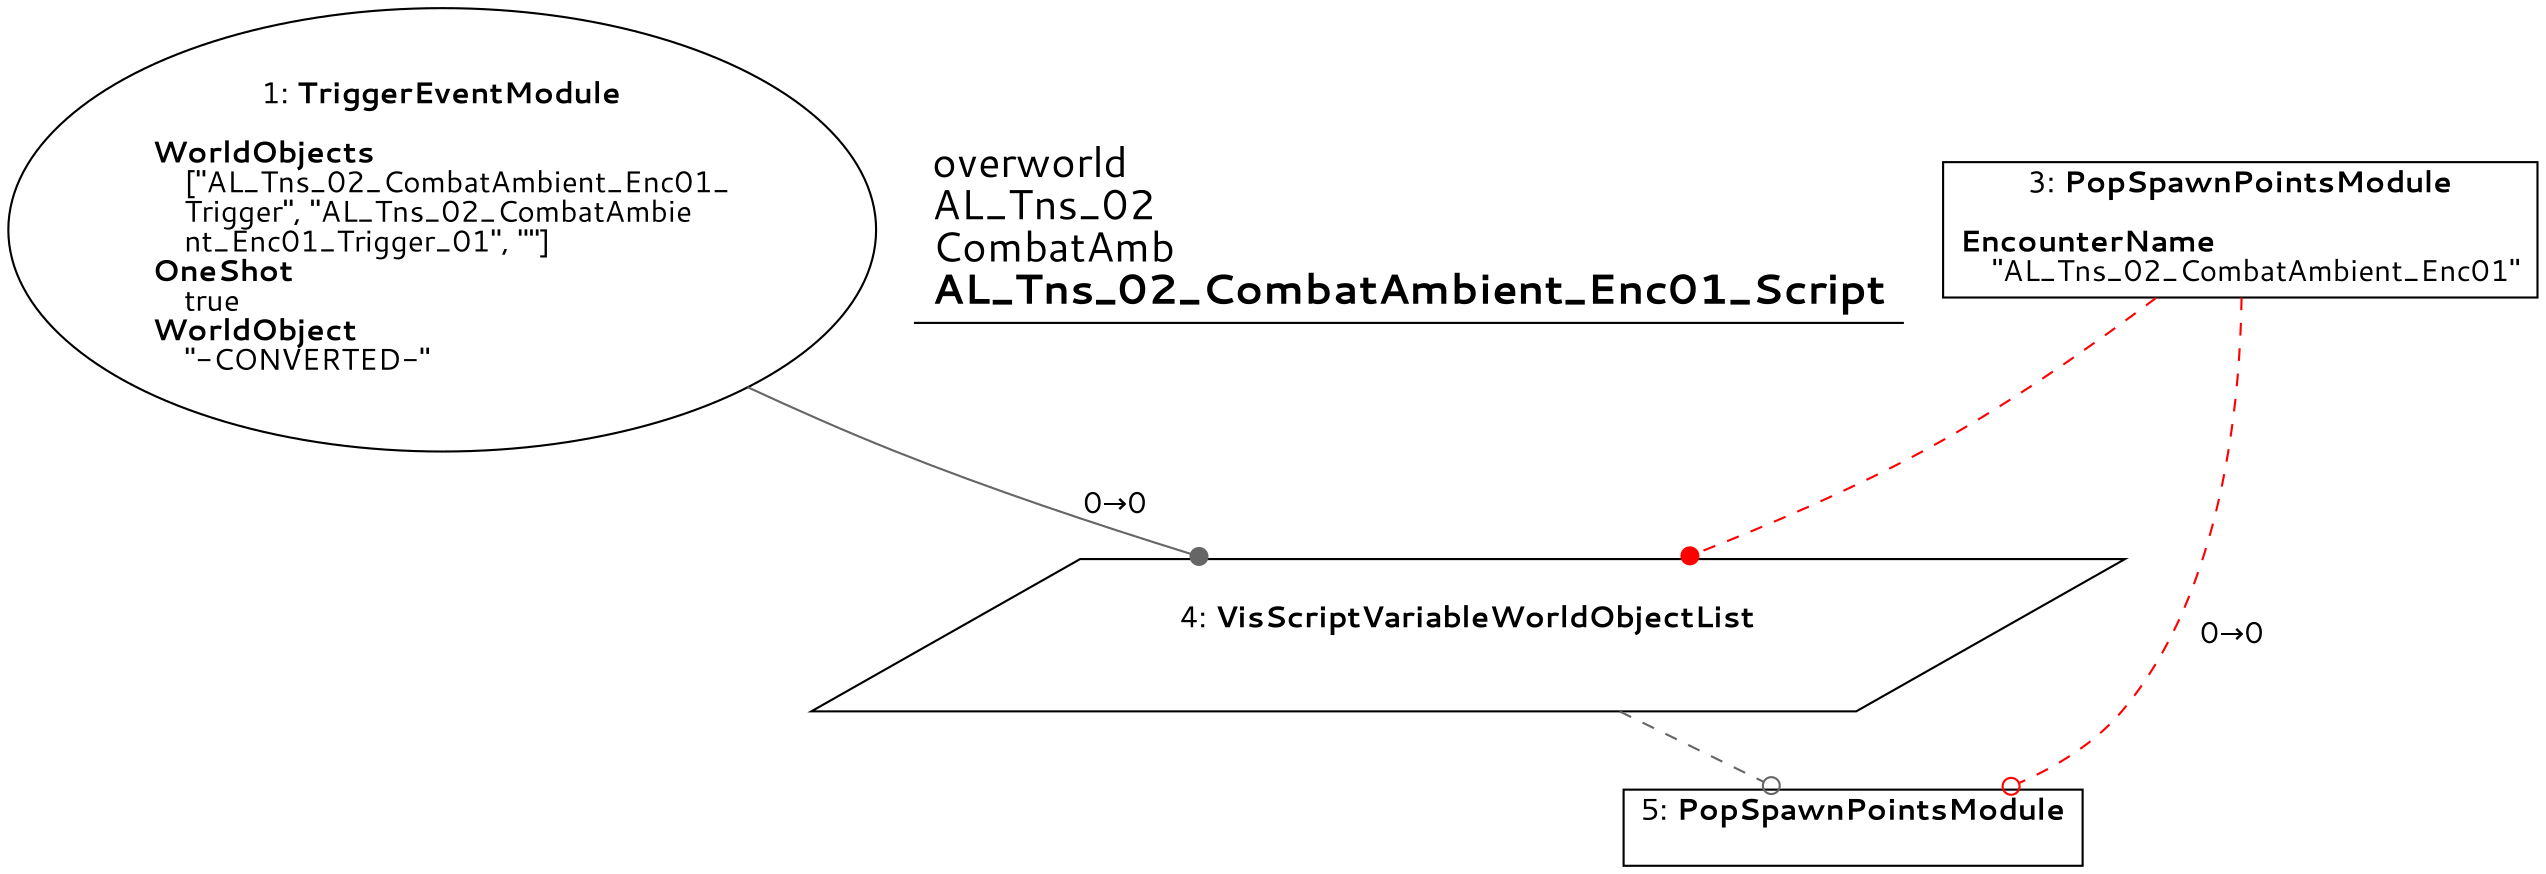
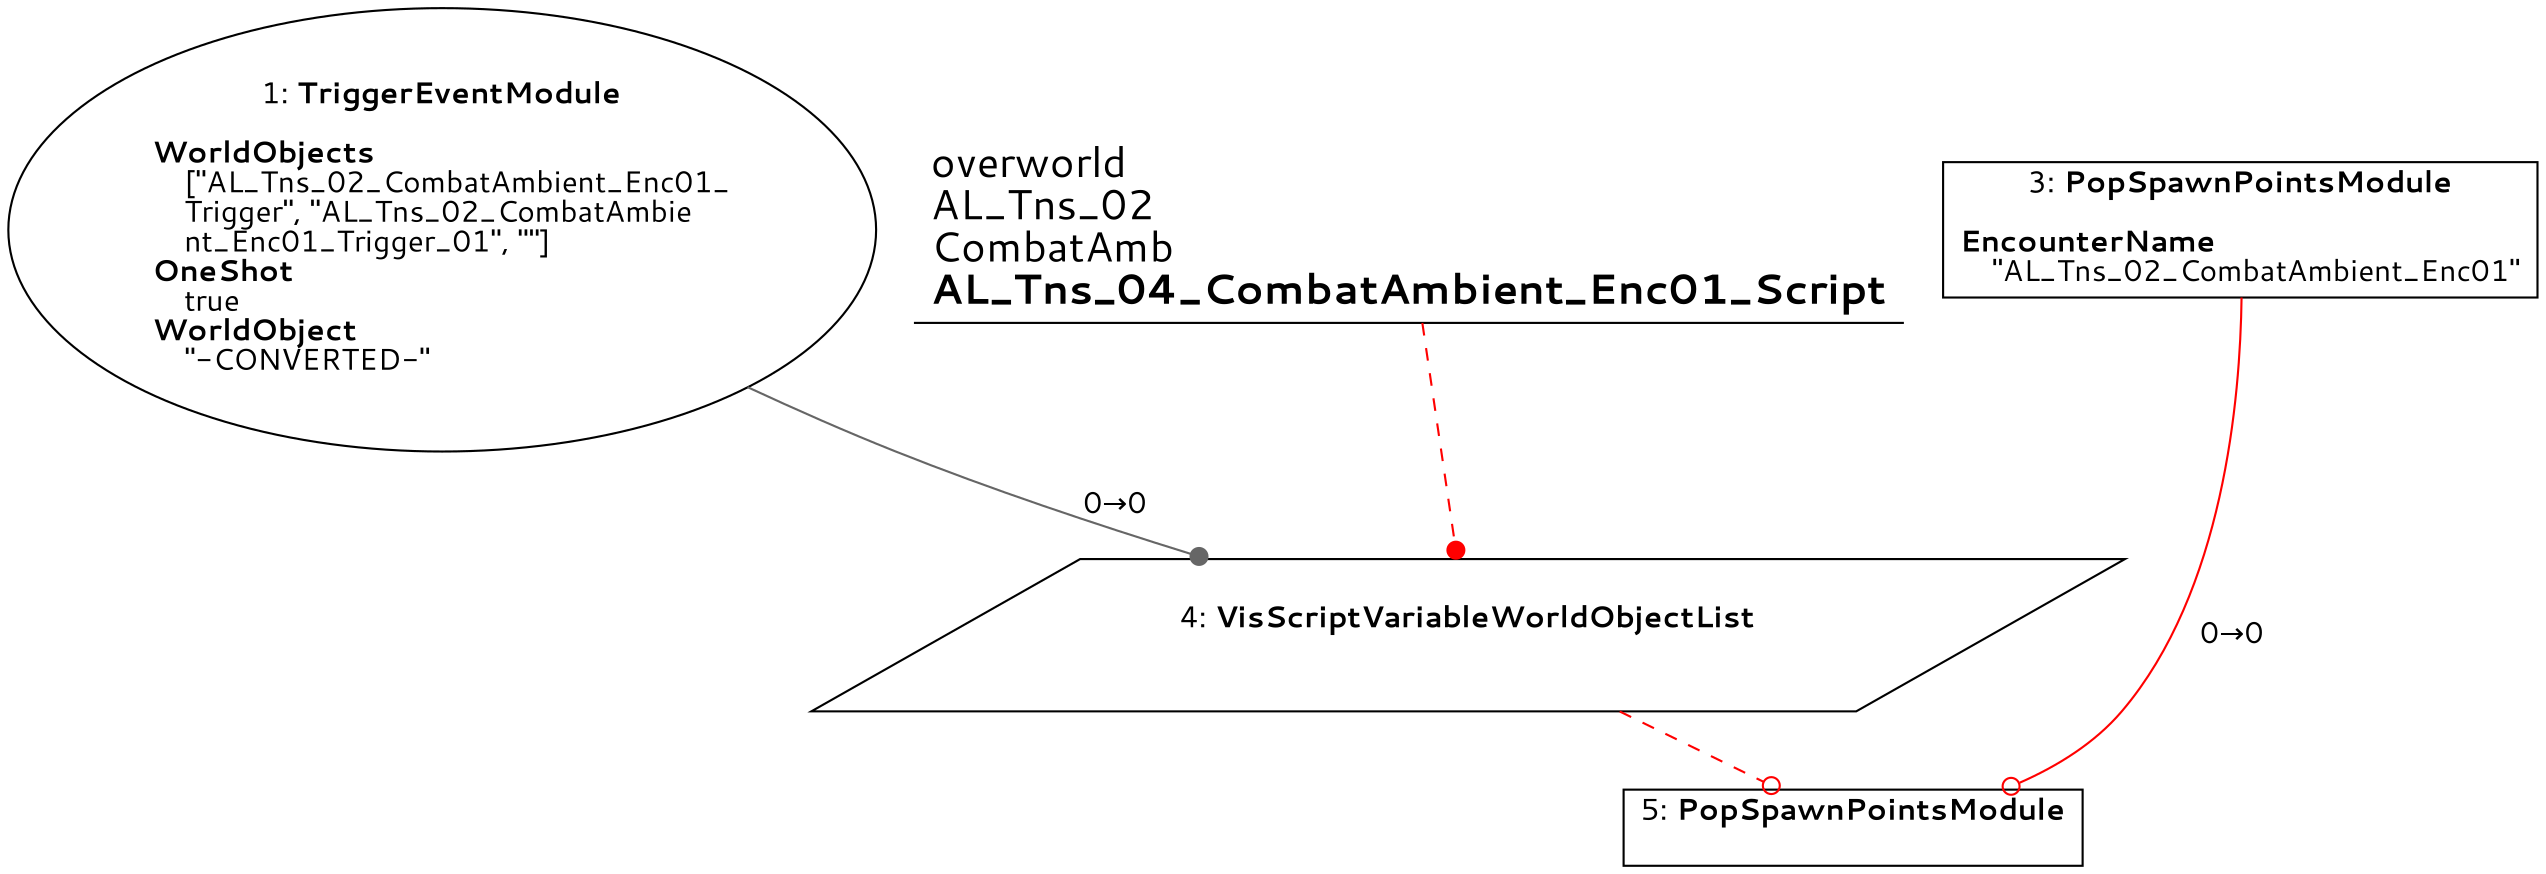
node "overworld": text "AL_Tns_02_CombatAmbient_Enc01_Script" -> "AL_Tns_04_CombatAmbient_Enc01_Script"
edge "3:" -> "4:": now "overworld" -> "4:"
edge "3:" -> "5:": style dashed -> solid
edge "4:" -> "5:": color gray40 -> red
